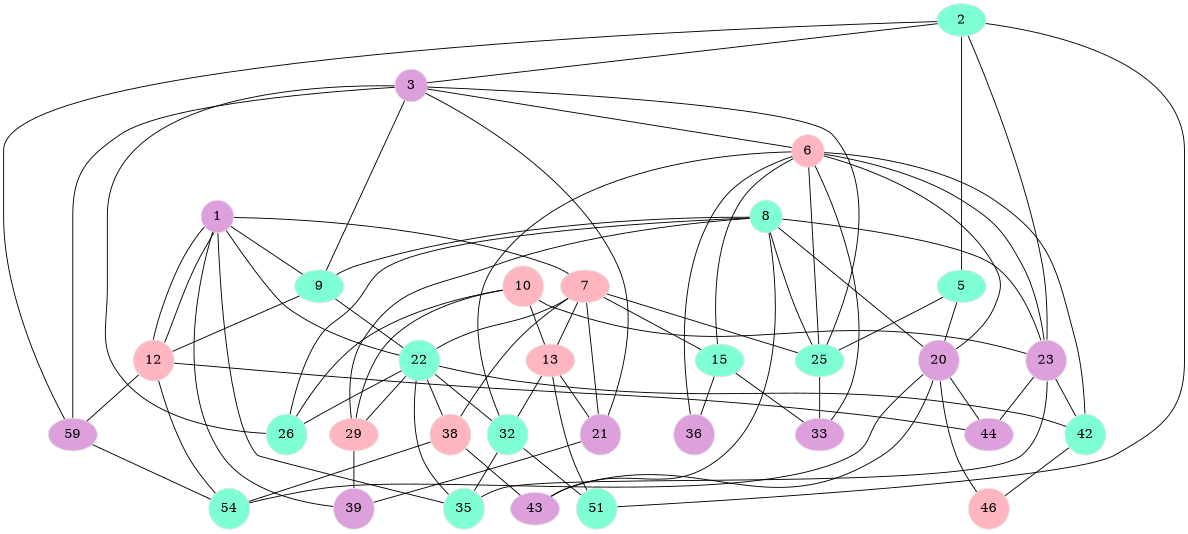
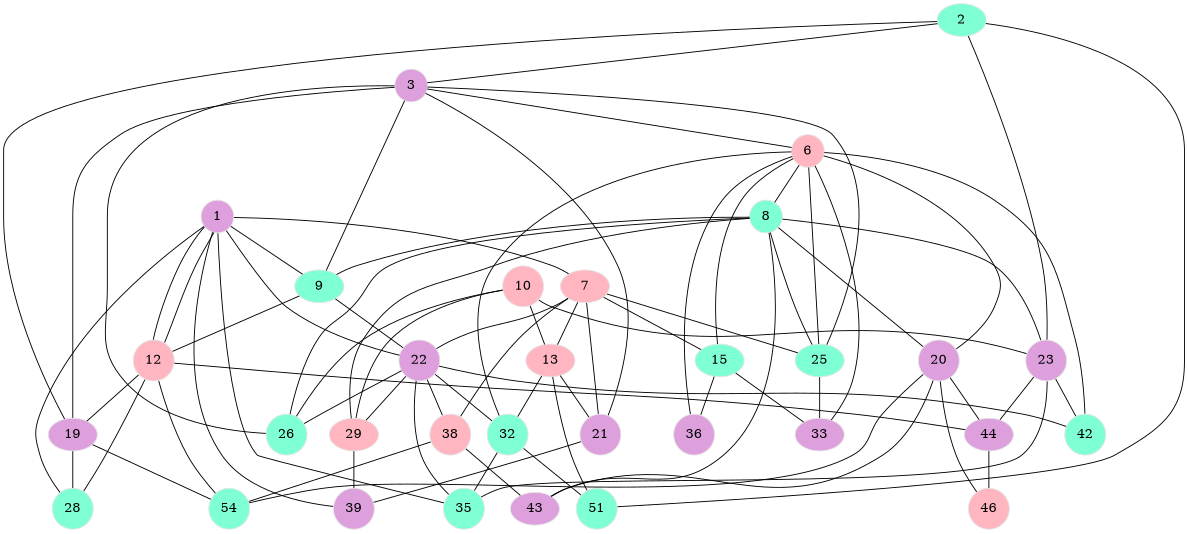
edge "6" -- "23": now "6" -- "8"
node "5": removed
node "22": fillcolor aquamarine -> plum
node "59": label "59" -> "19"
edge "42" -- "46": now "44" -- "46"
node "28": added
